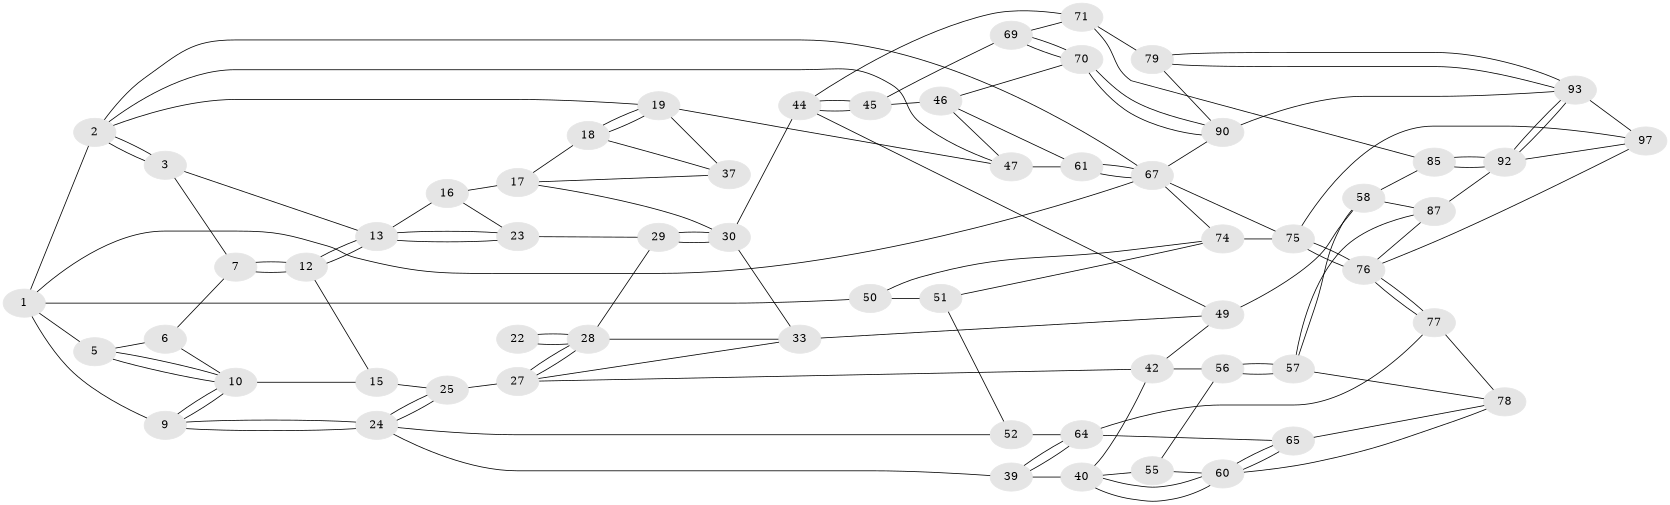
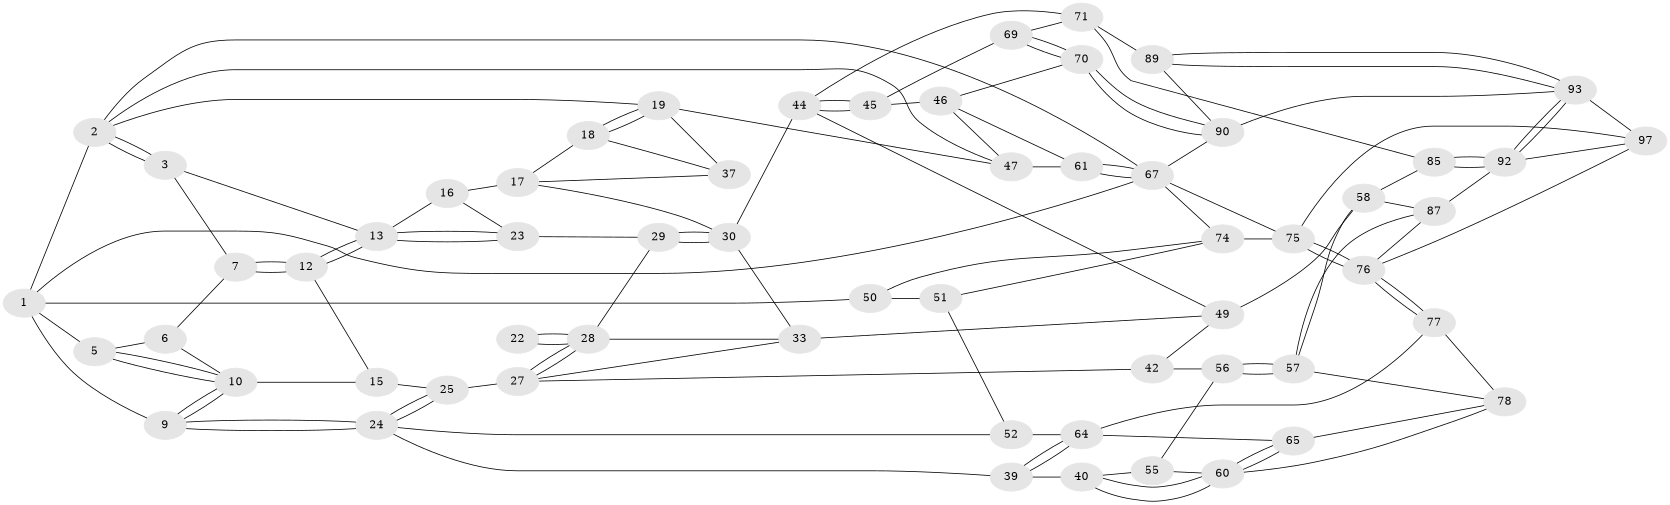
node "79": label "79" -> "89"
edge "42" -- "40": removed
